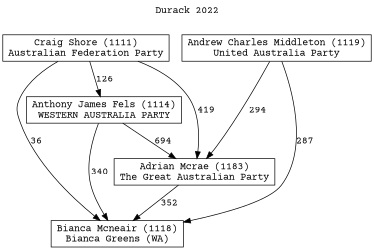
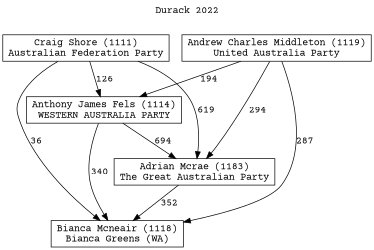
edge "Andrew Charles Middleton (1119) United Australia Party" -> "Anthony James Fels (1114) WESTERN AUSTRALIA PARTY": added, label "194"
edge "Craig Shore (1111) Australian Federation Party" -> "Adrian Mcrae (1183) The Great Australian Party": label "419" -> "619"
